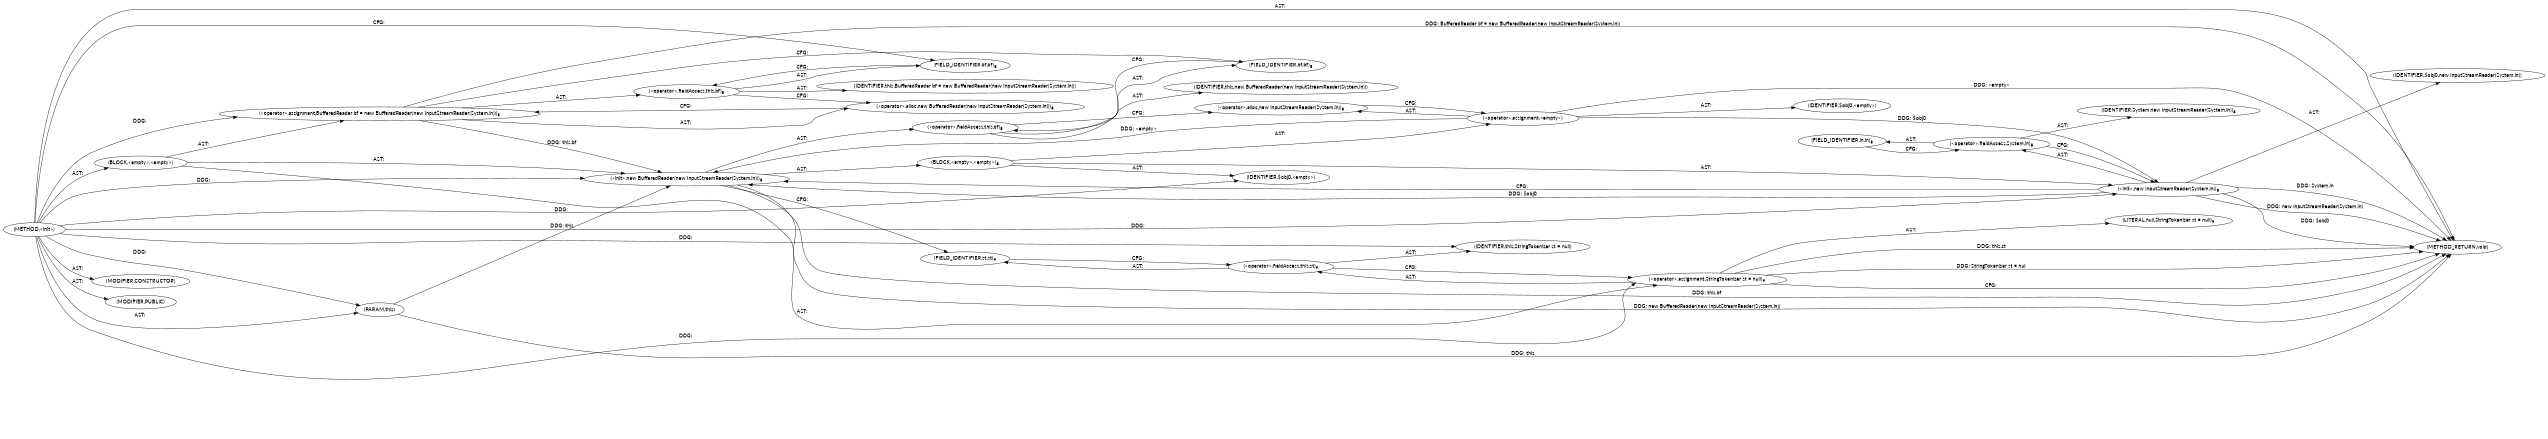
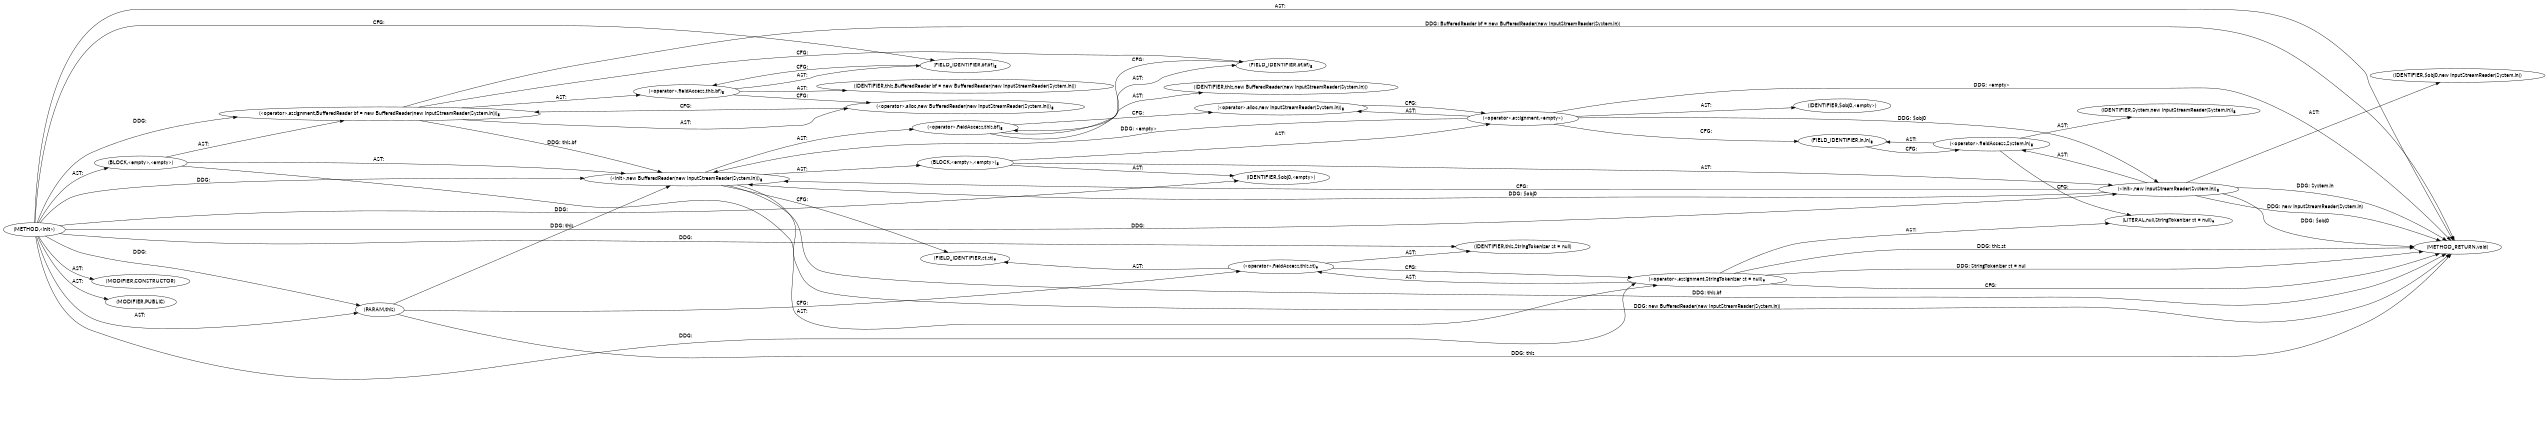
edge "(<operator>.assignment,<empty>)" -> "(FIELD_IDENTIFIER,in,in)": added, label "CFG:"
edge "(<operator>.fieldAccess,System.in)" -> "(<init>,new InputStreamReader(System.in))": now "(<operator>.fieldAccess,System.in)" -> "(LITERAL,null,StringTokenizer st = null)"
edge "(FIELD_IDENTIFIER,st,st)" -> "(<operator>.fieldAccess,this.st)": now "(PARAM,this)" -> "(<operator>.fieldAccess,this.st)"
